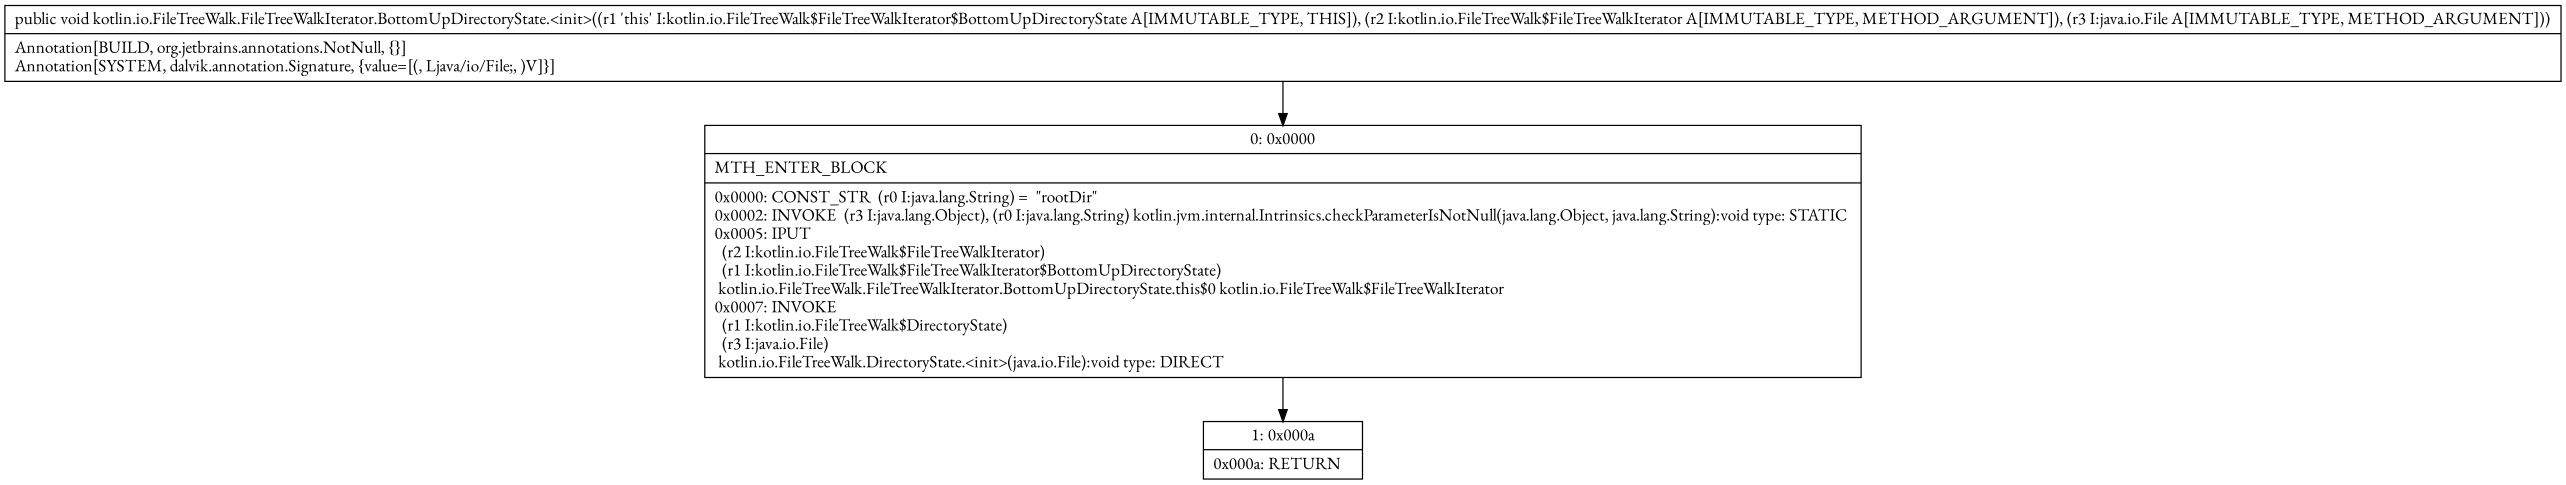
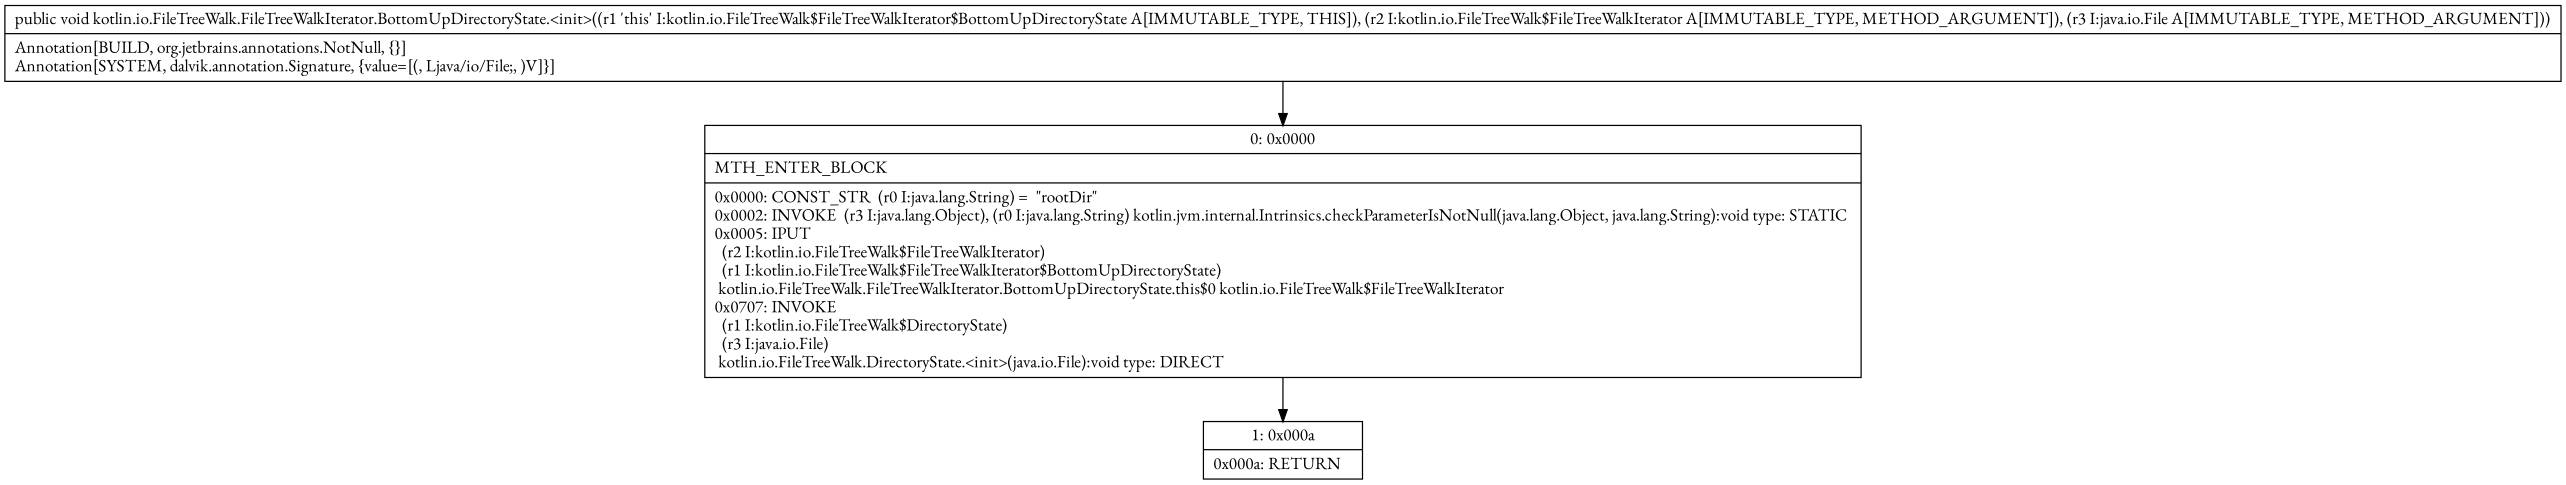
node "0: 0x0000": text "0x0007: INVOKE" -> "0x0707: INVOKE"
